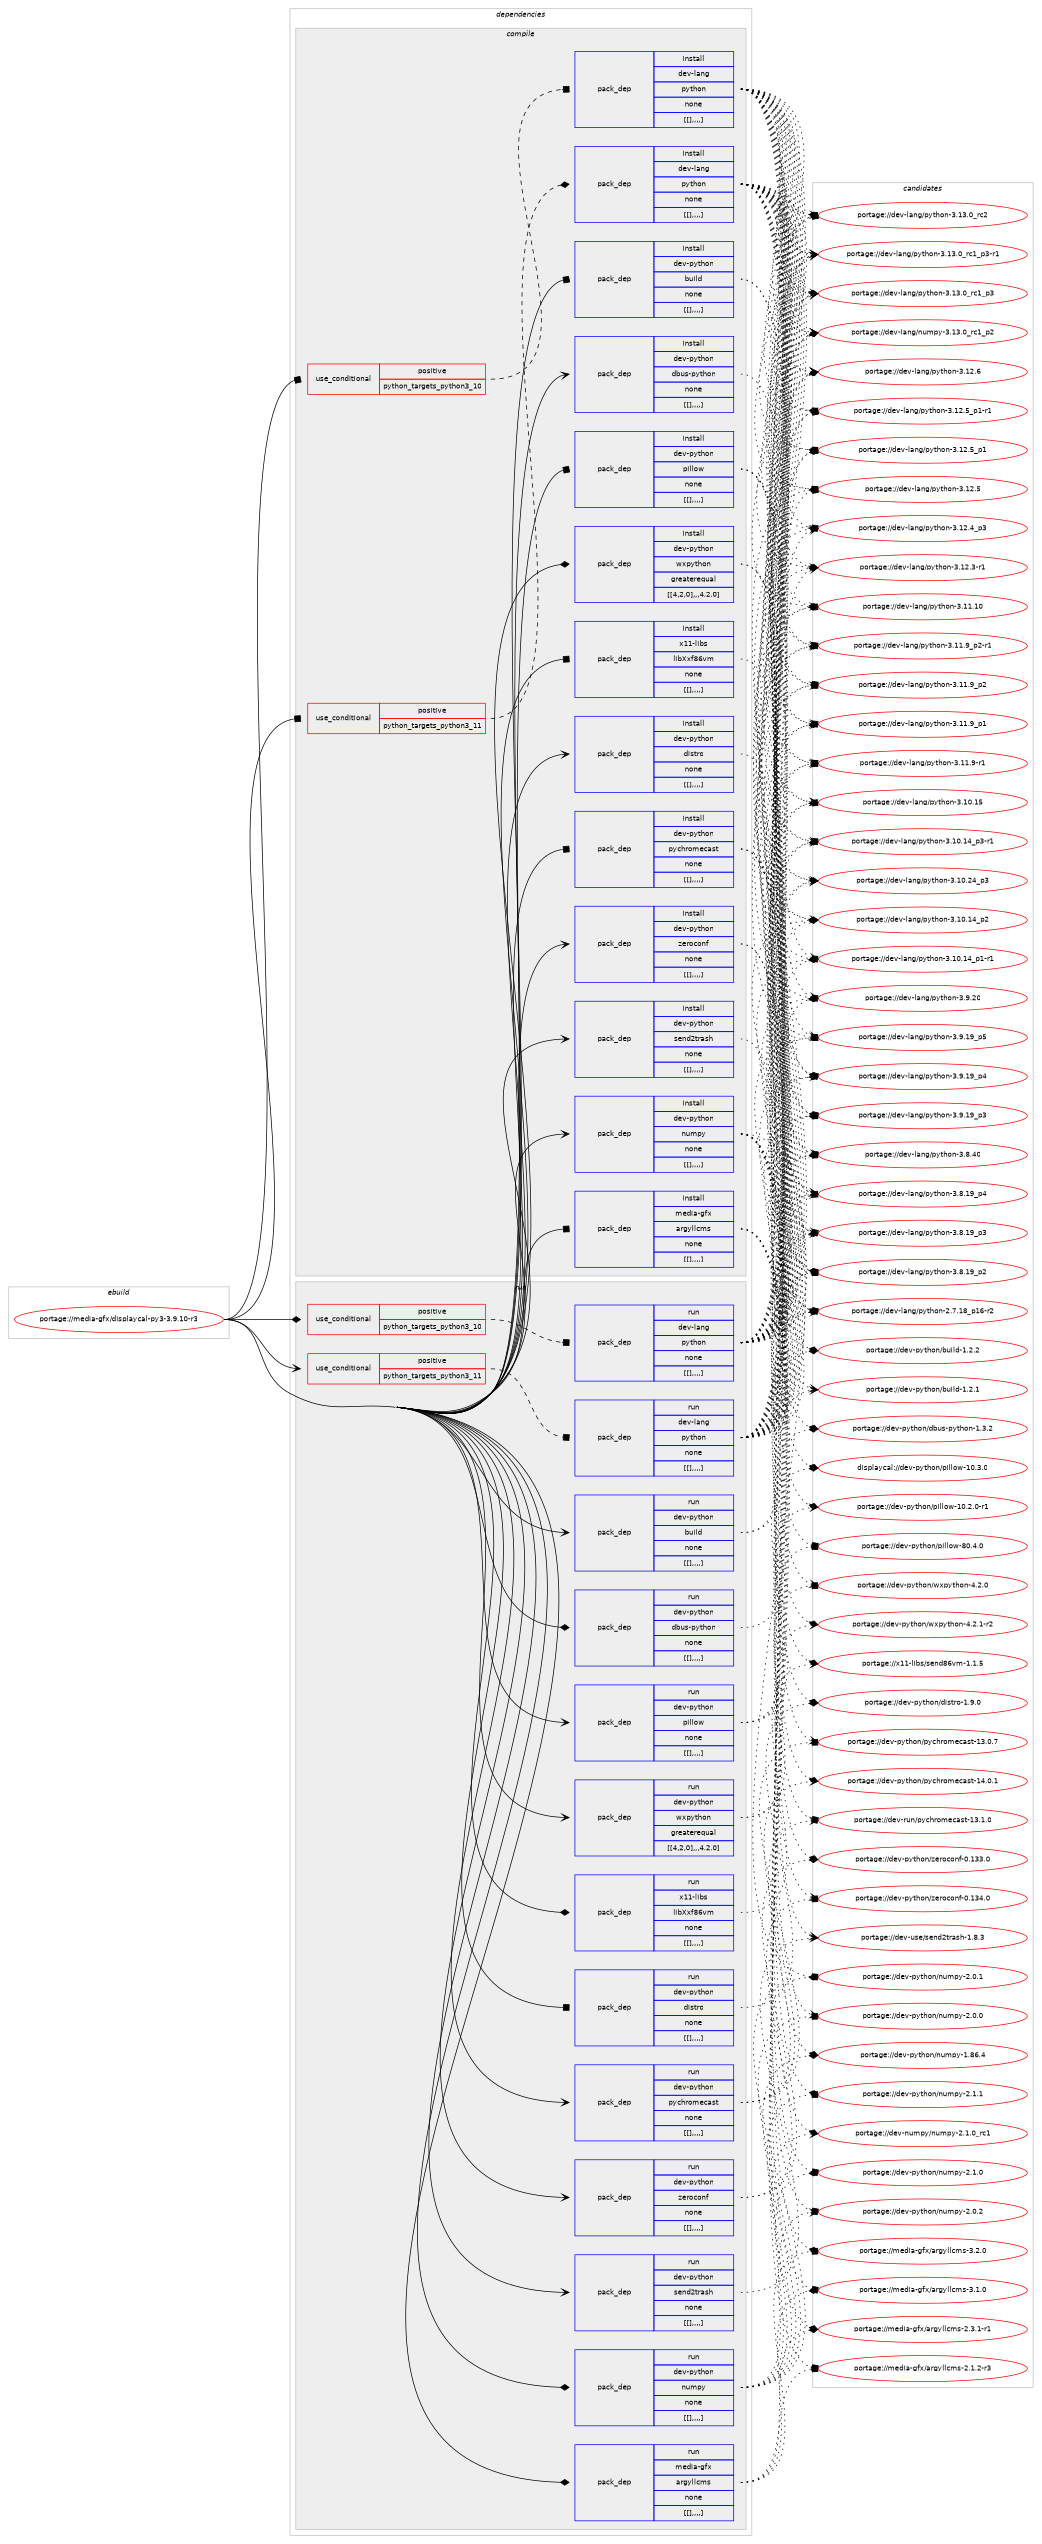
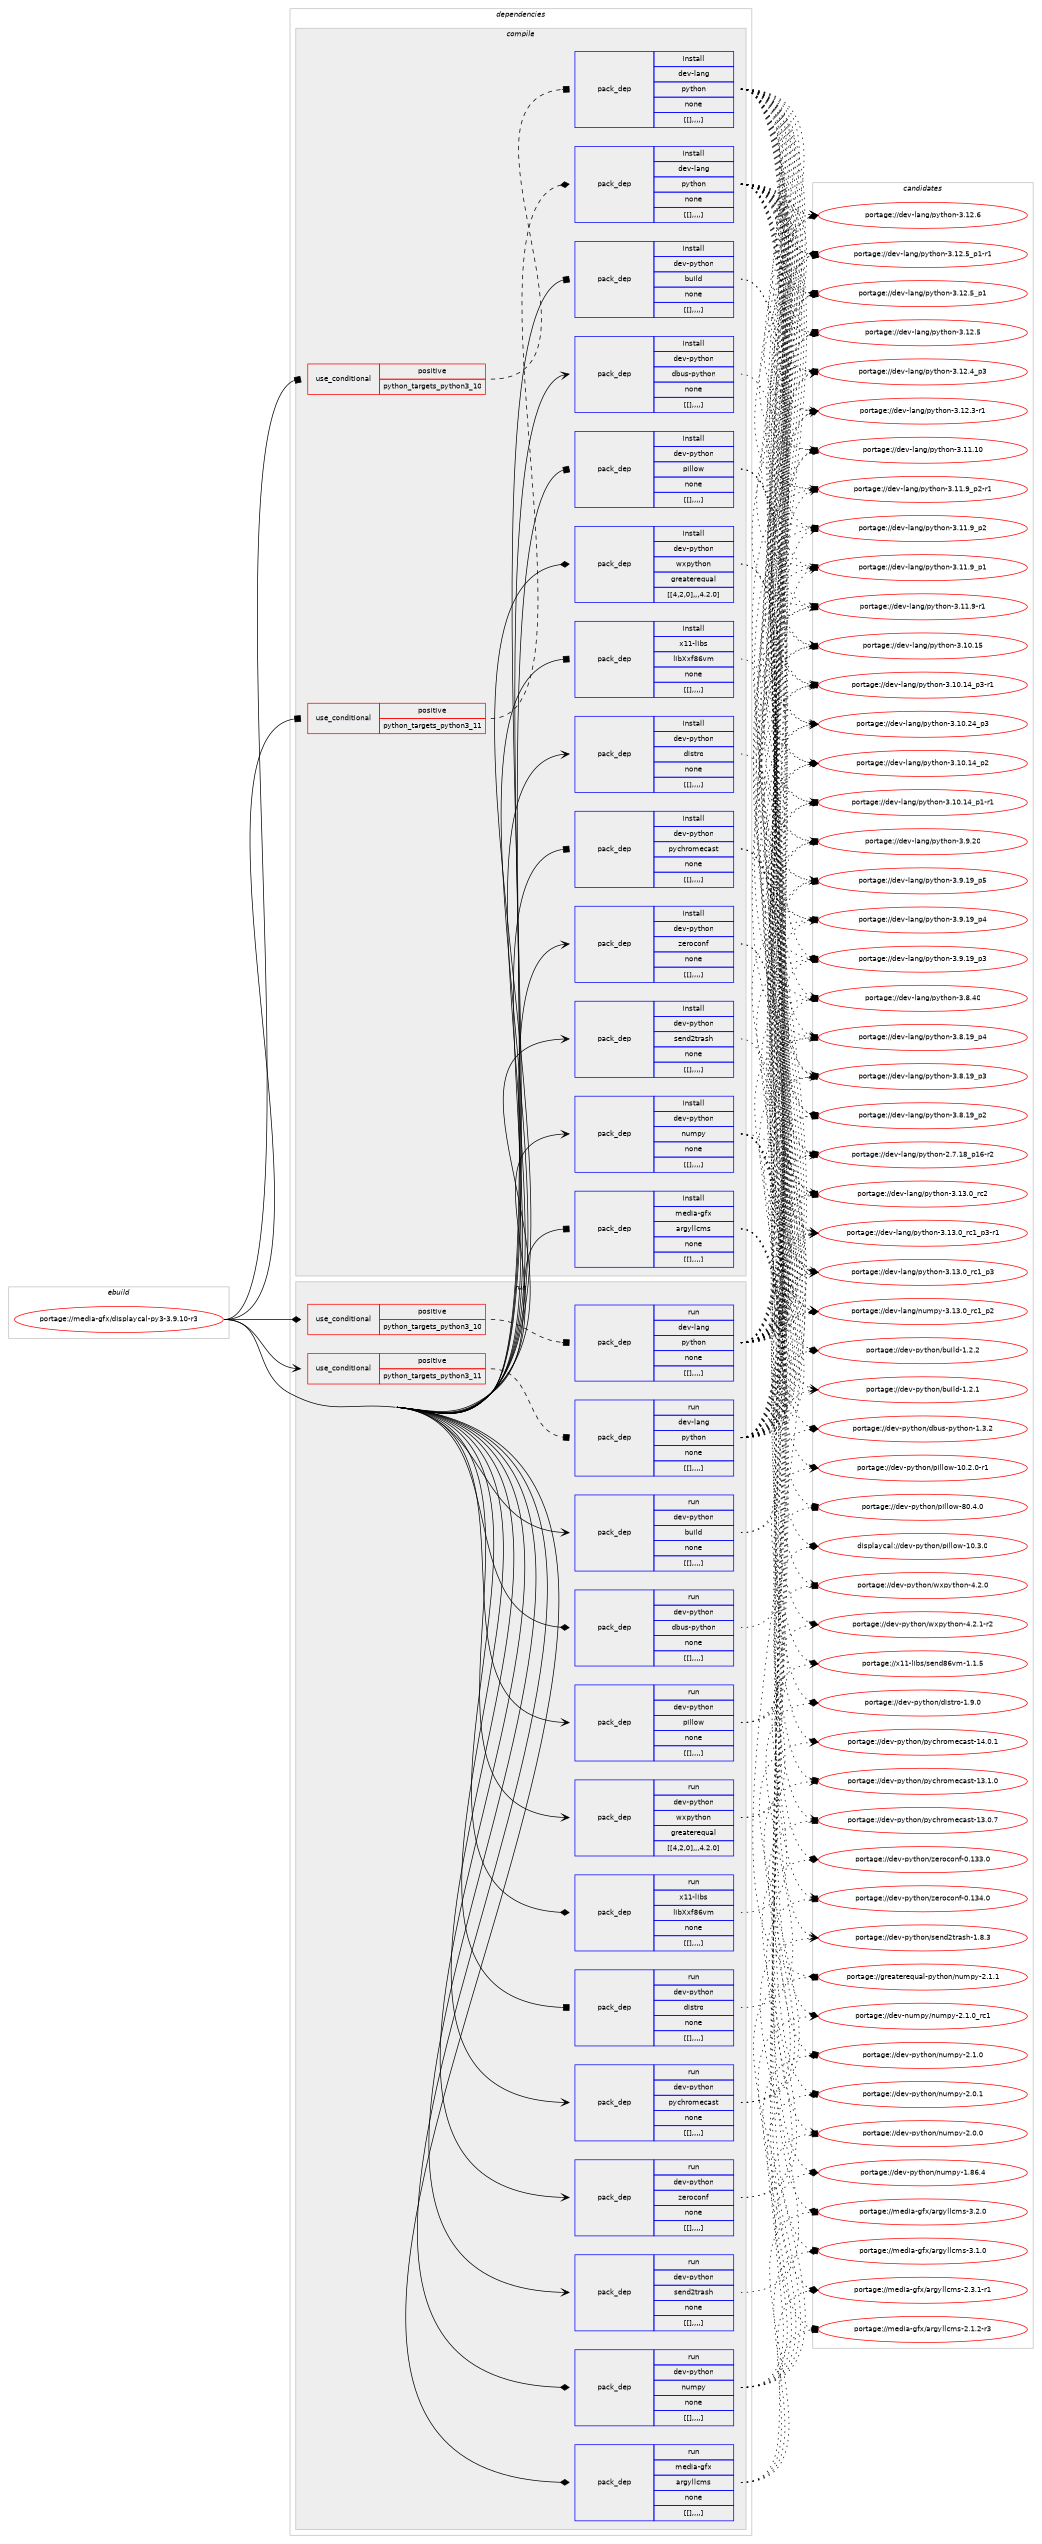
node "portage://dev-run/pychromecast-13.1.0": label "portage://dev-run/pychromecast-13.1.0" -> "portage://dev-python/pychromecast-13.1.0"
node "portage://dev-use/send2trash-1.8.3": label "portage://dev-use/send2trash-1.8.3" -> "portage://dev-python/send2trash-1.8.3"
node "portage://dev-python/numpy-2.1.1": label "portage://dev-python/numpy-2.1.1" -> "portage://greaterequal-python/numpy-2.1.1"
node "portage://dev-python/numpy-2.0.2": removed
